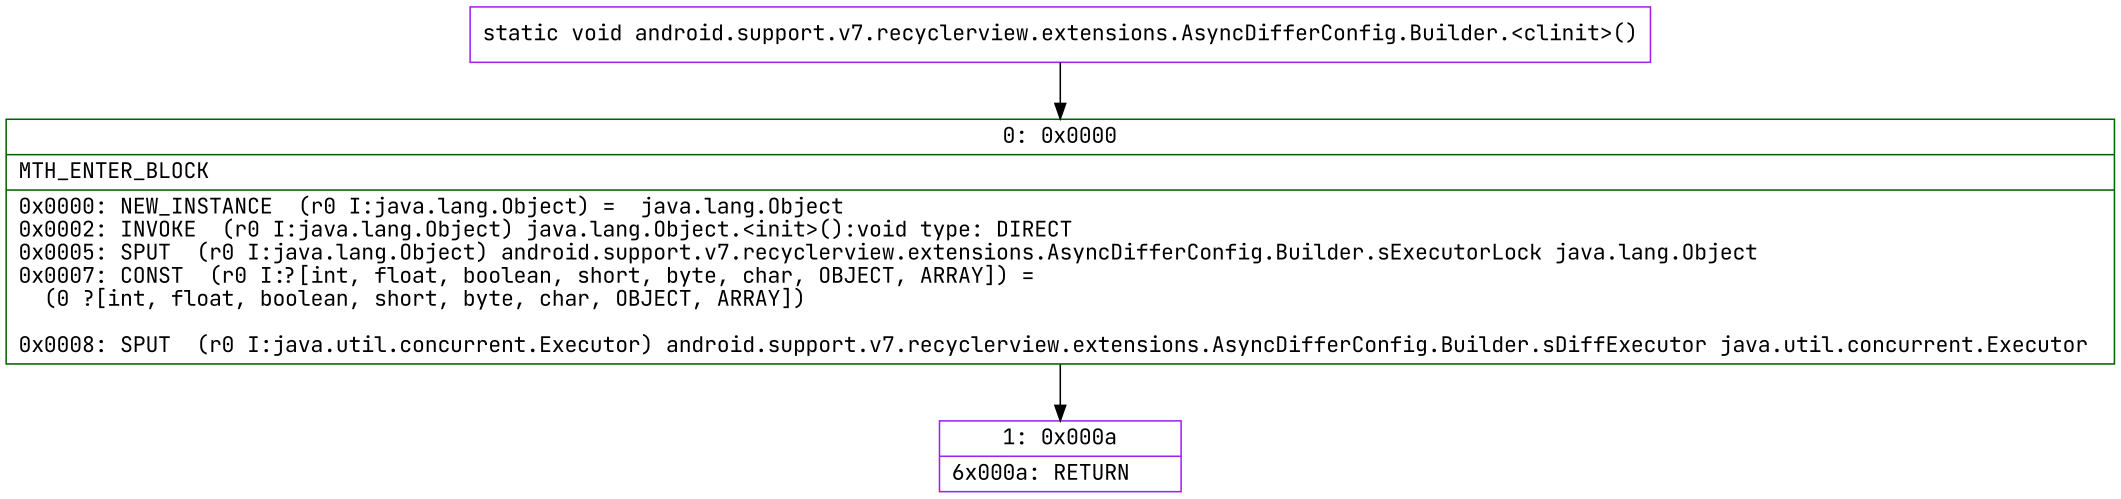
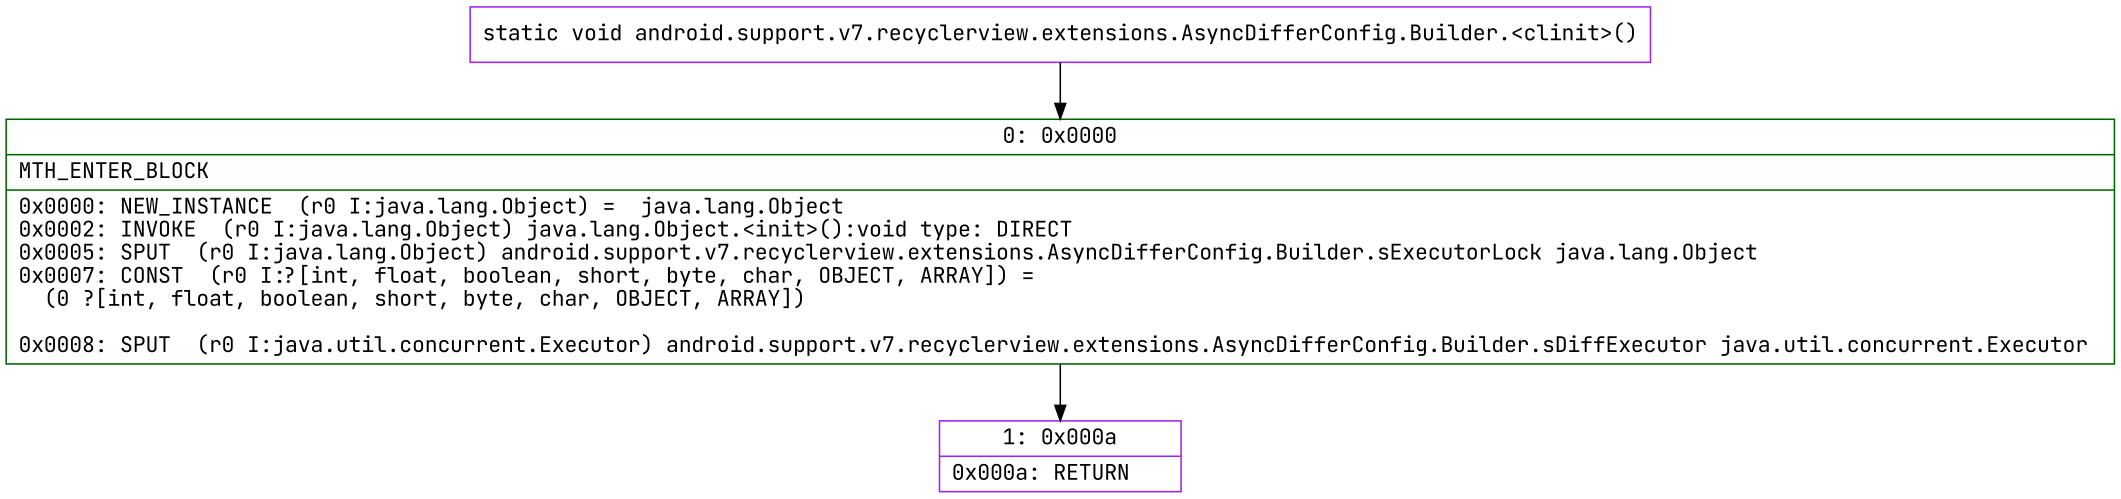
node "1: 0x000a": text "6x000a: RETURN" -> "0x000a: RETURN"
